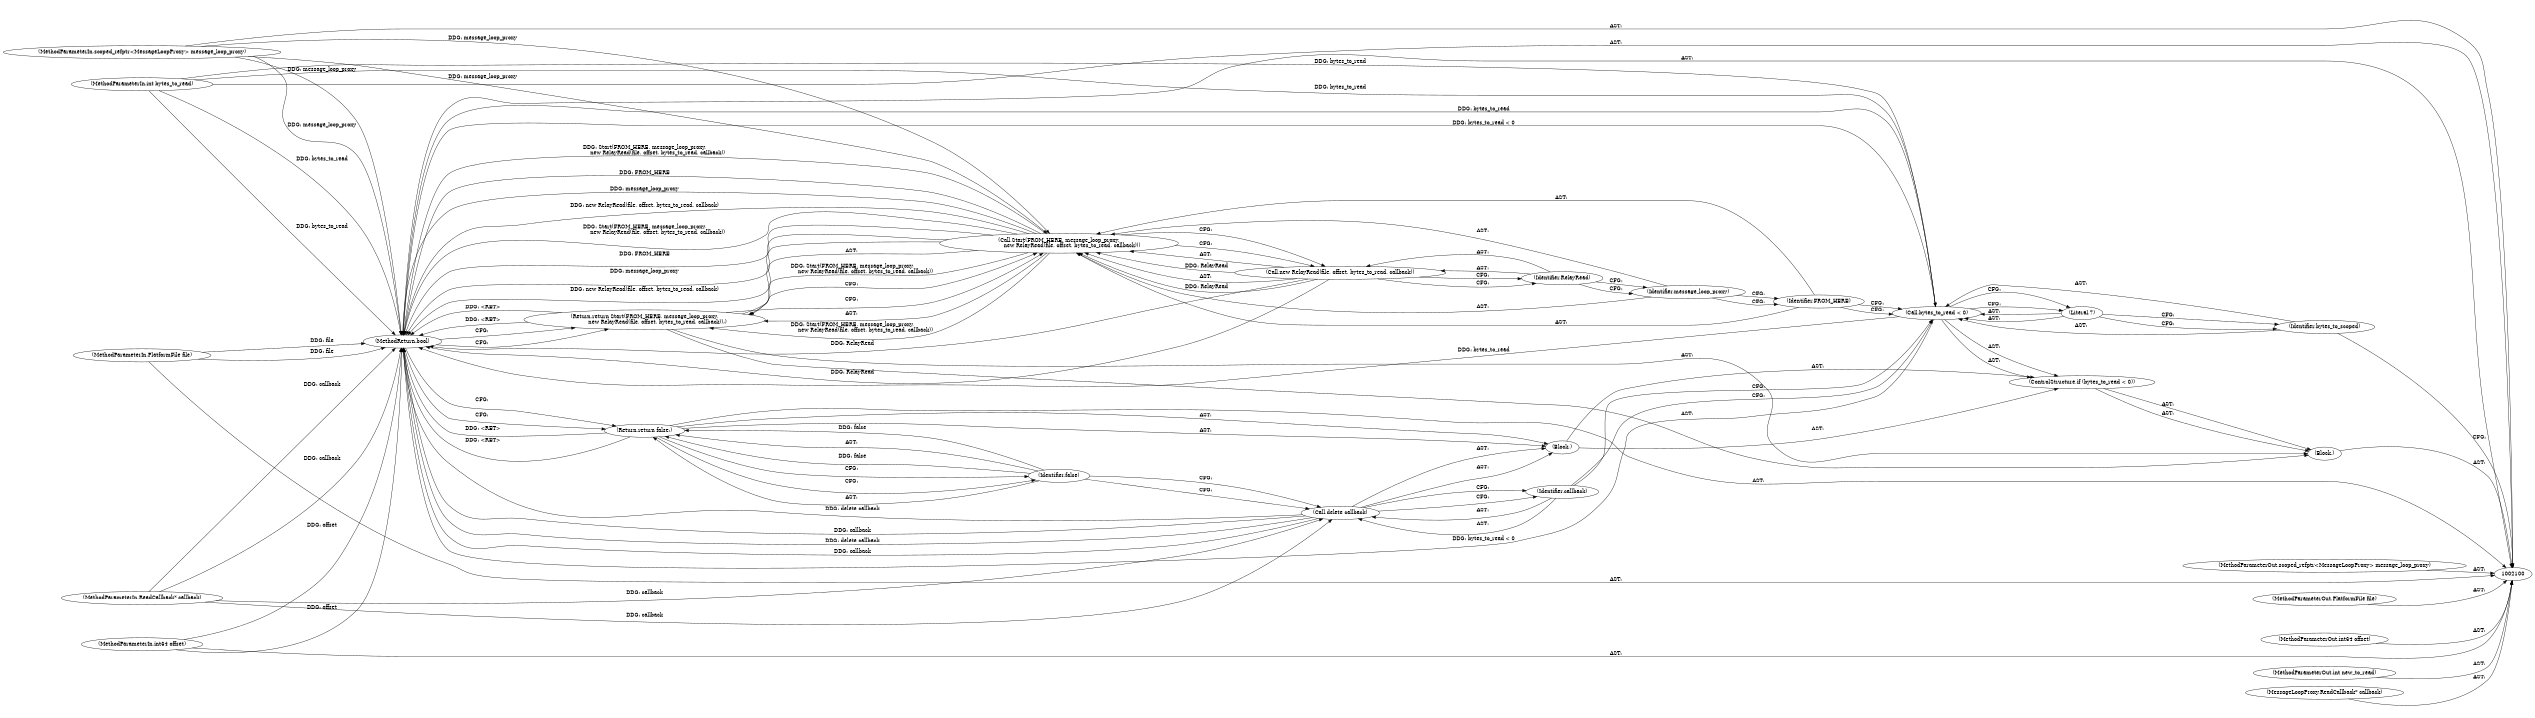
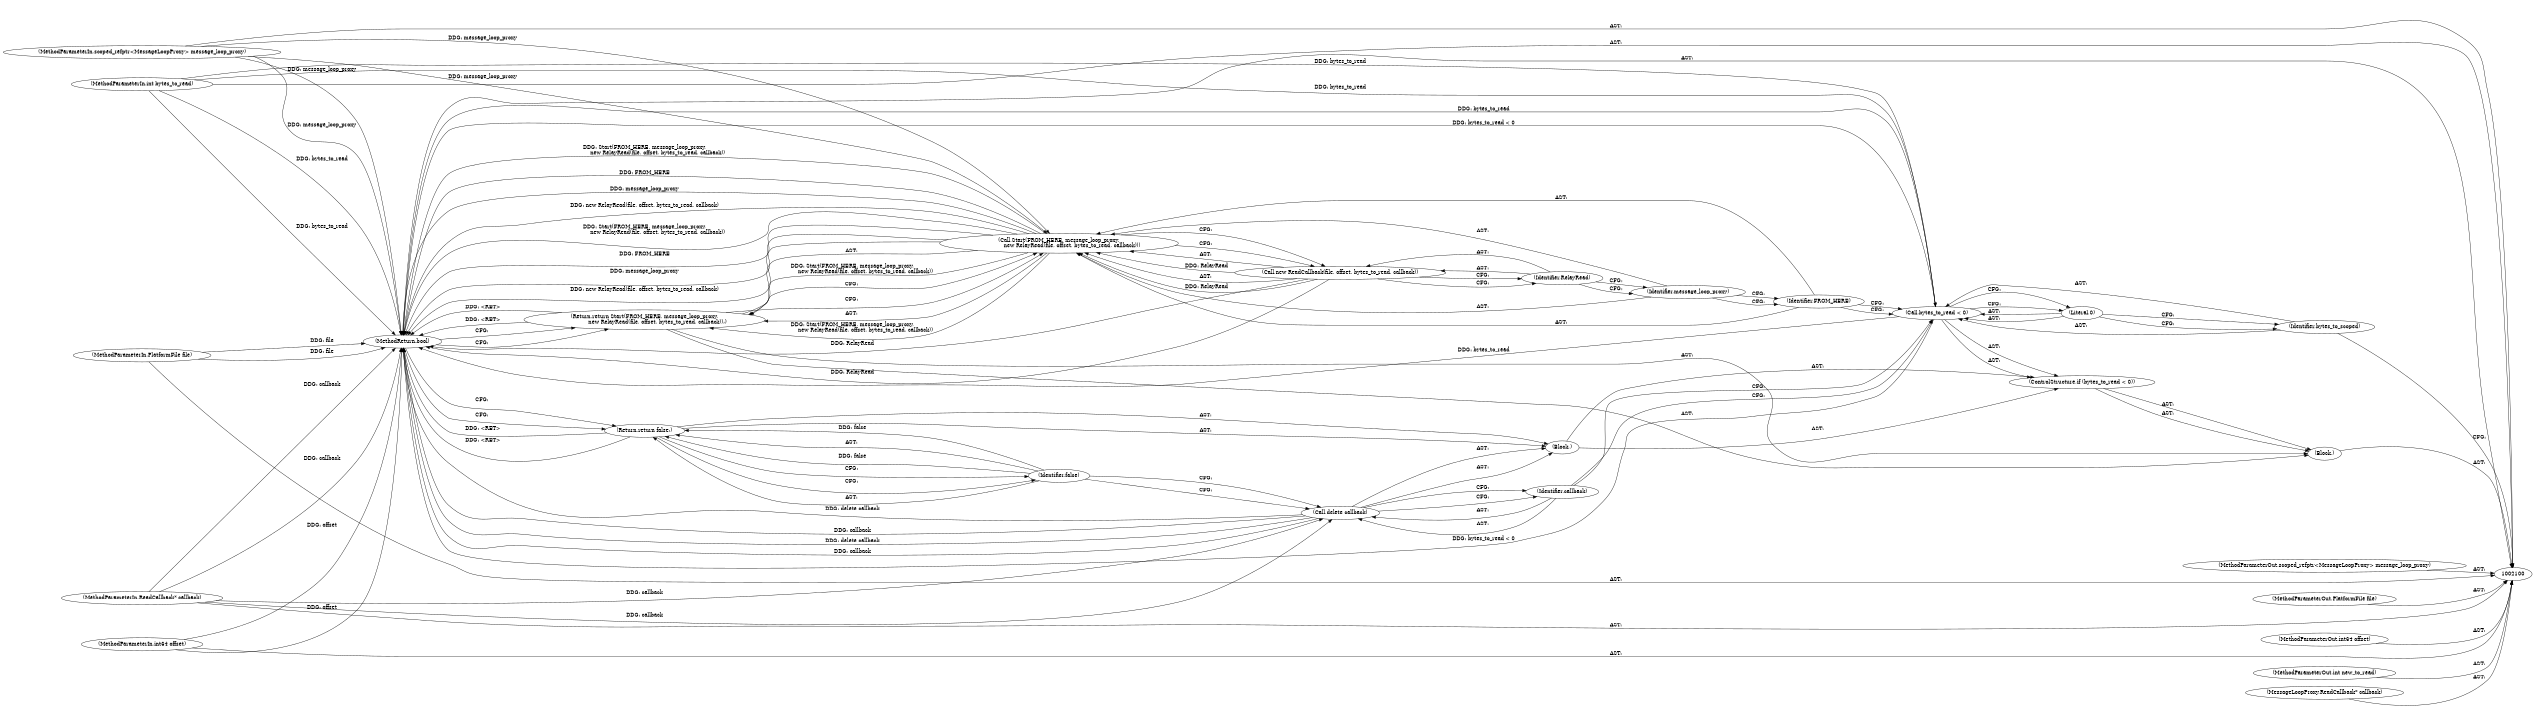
node "(Call,new RelayRead(file, offset, bytes_to_read, callback))": label "(Call,new RelayRead(file, offset, bytes_to_read, callback))" -> "(Call,new ReadCallback(file, offset, bytes_to_read, callback))"
node "(Literal,7)": label "(Literal,7)" -> "(Literal,0)"
edge "(Return,return false;)" -> "1002100": now "(MethodParameterIn,ReadCallback* callback)" -> "1002100"
